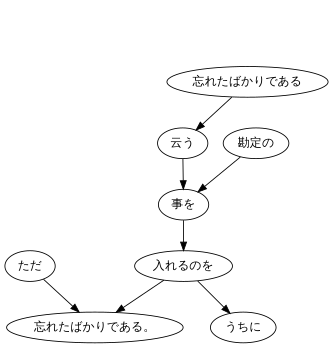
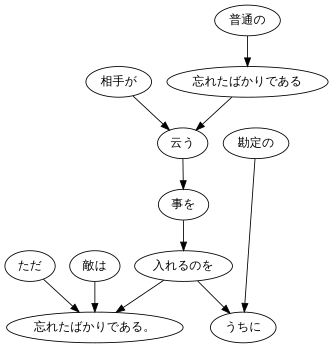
node "普通の": added
node "相手が": added
edge "勘定の" -> "事を": now "勘定の" -> "うちに"
node "敵は": added
